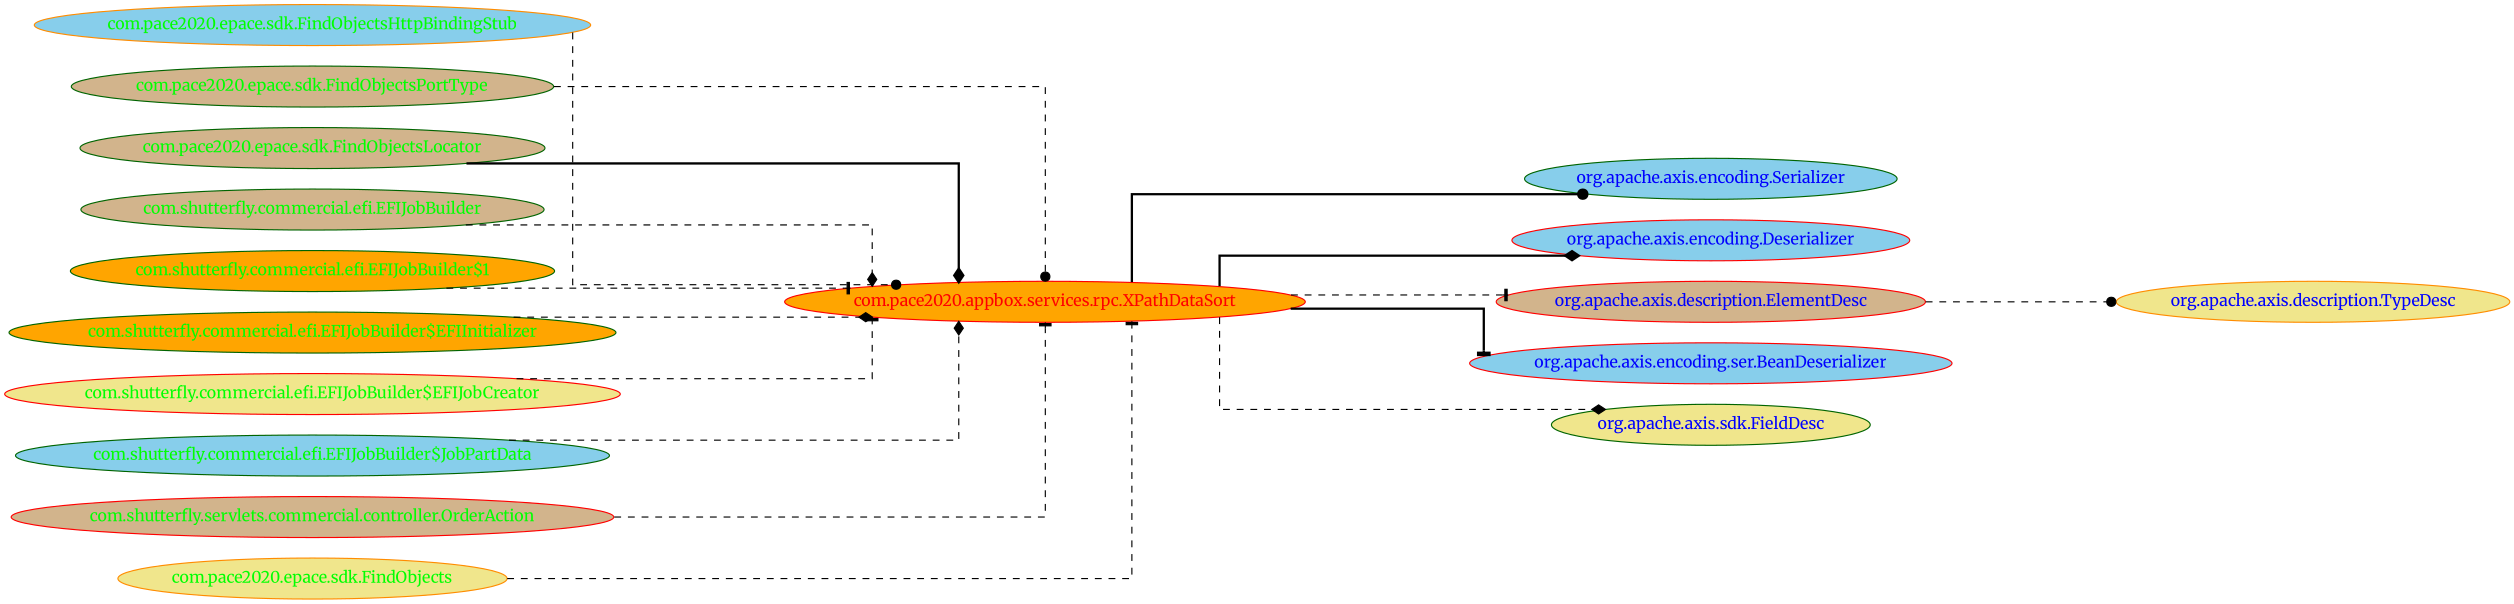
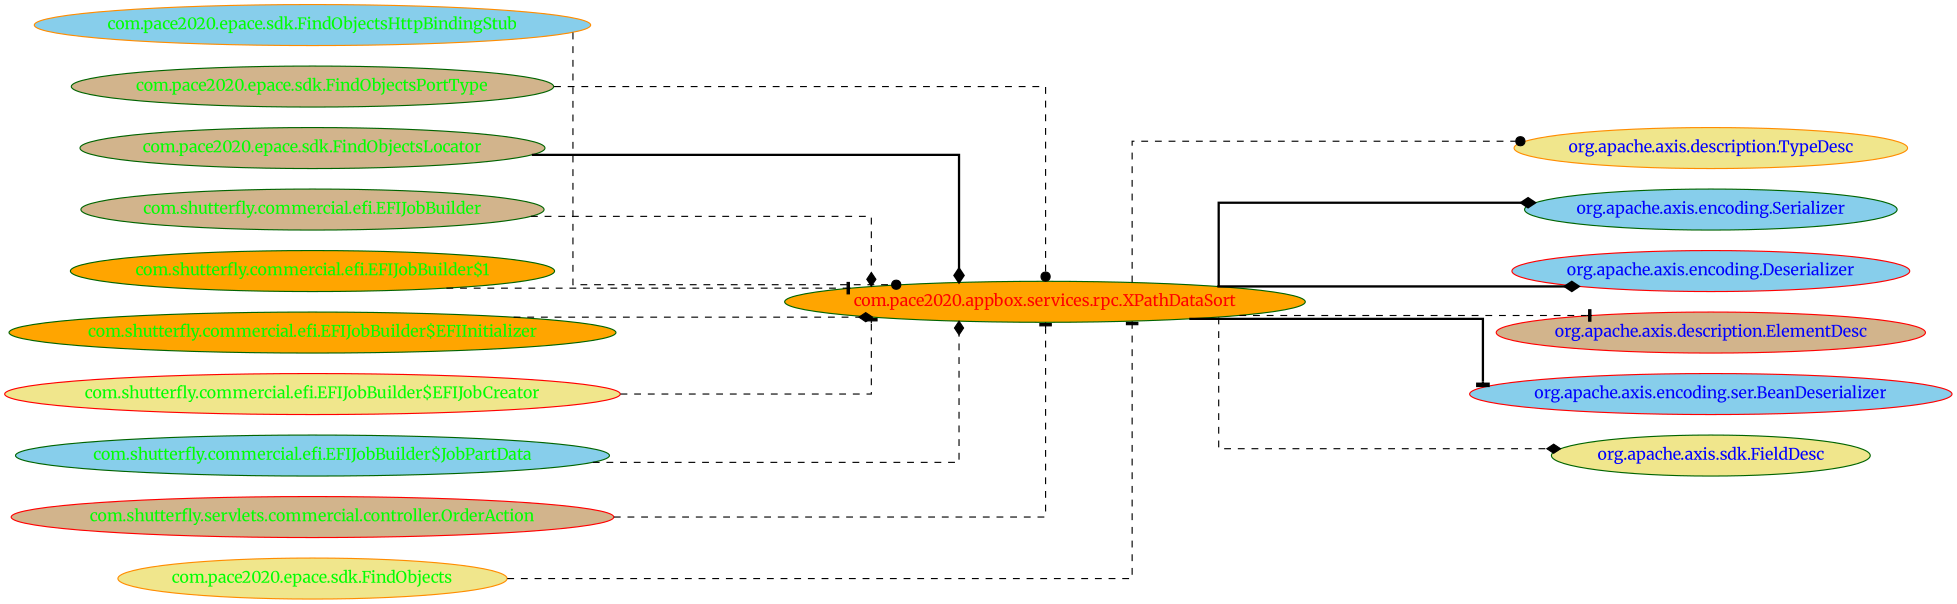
edge "com.pace2020.appbox.services.rpc.XPathDataSort" -> "org.apache.axis.encoding.Serializer": arrowhead dot -> diamond
node "com.pace2020.appbox.services.rpc.XPathDataSort": color red -> darkgreen
edge "org.apache.axis.description.ElementDesc" -> "org.apache.axis.description.TypeDesc": now "com.pace2020.appbox.services.rpc.XPathDataSort" -> "org.apache.axis.description.TypeDesc"
